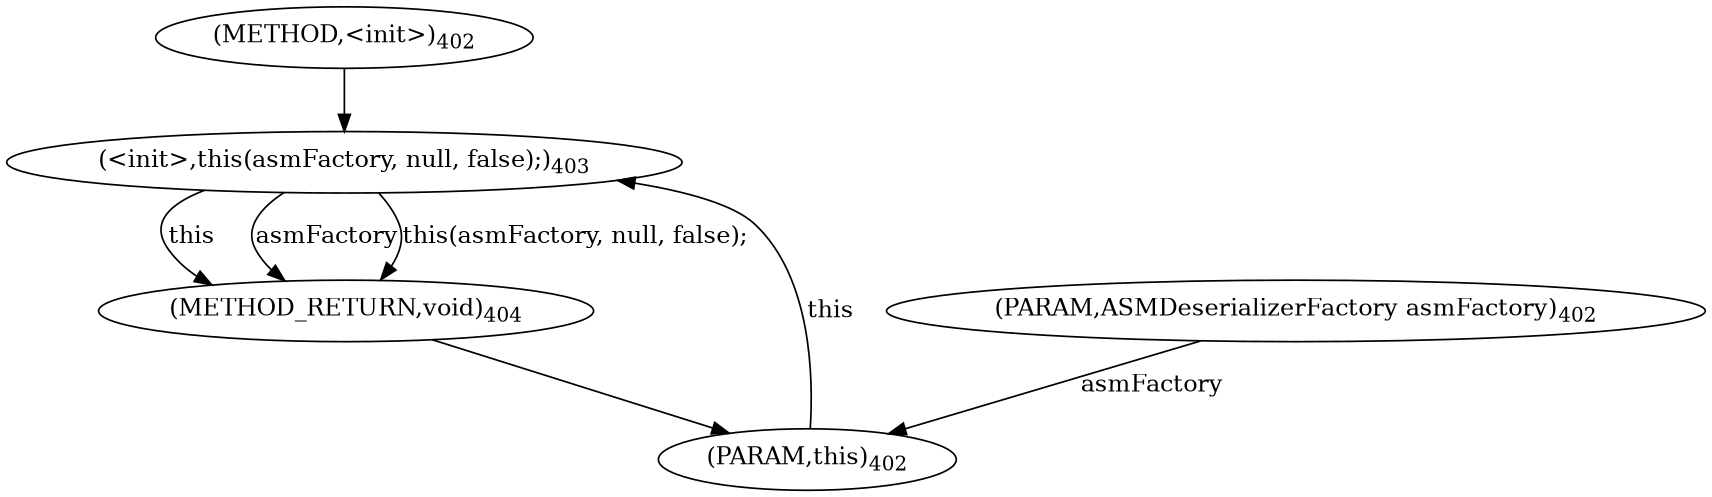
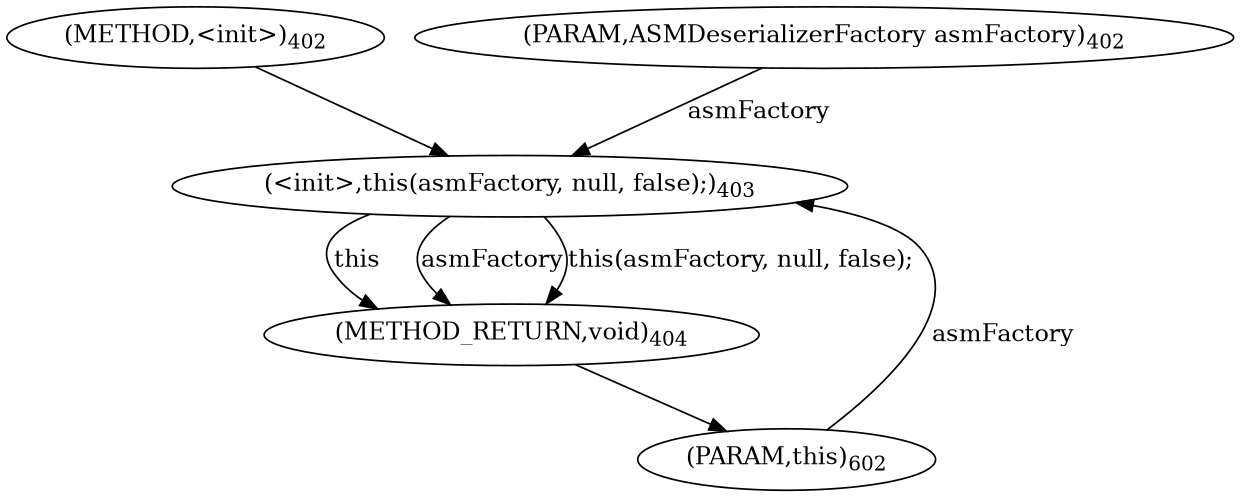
edge "(PARAM,this)" -> "(<init>,this(asmFactory, null, false);)": label "this" -> "asmFactory"
edge "(PARAM,ASMDeserializerFactory asmFactory)" -> "(PARAM,this)": now "(PARAM,ASMDeserializerFactory asmFactory)" -> "(<init>,this(asmFactory, null, false);)"
node "(PARAM,this)": text "402" -> "602"
